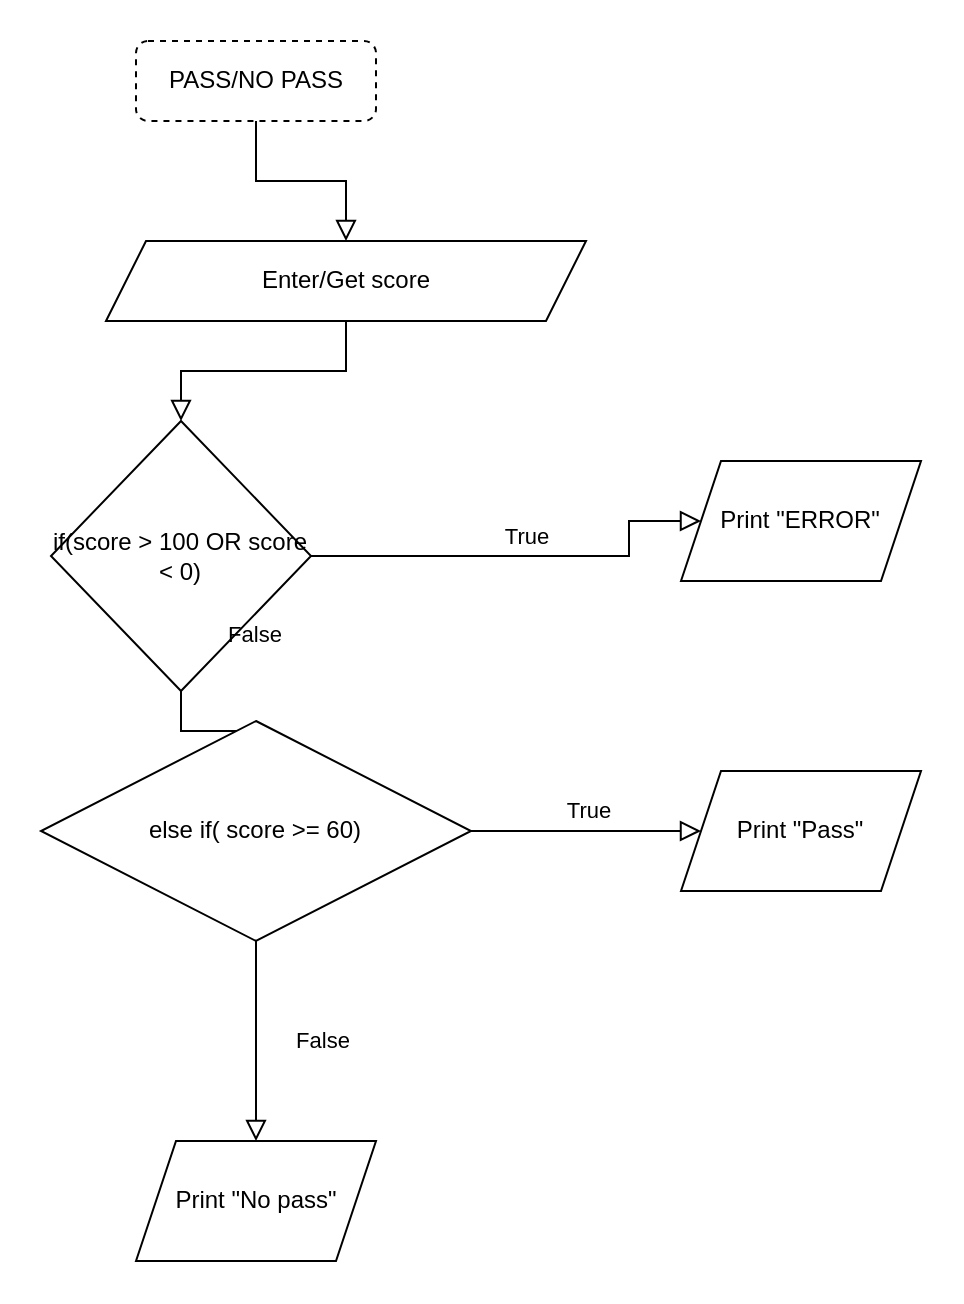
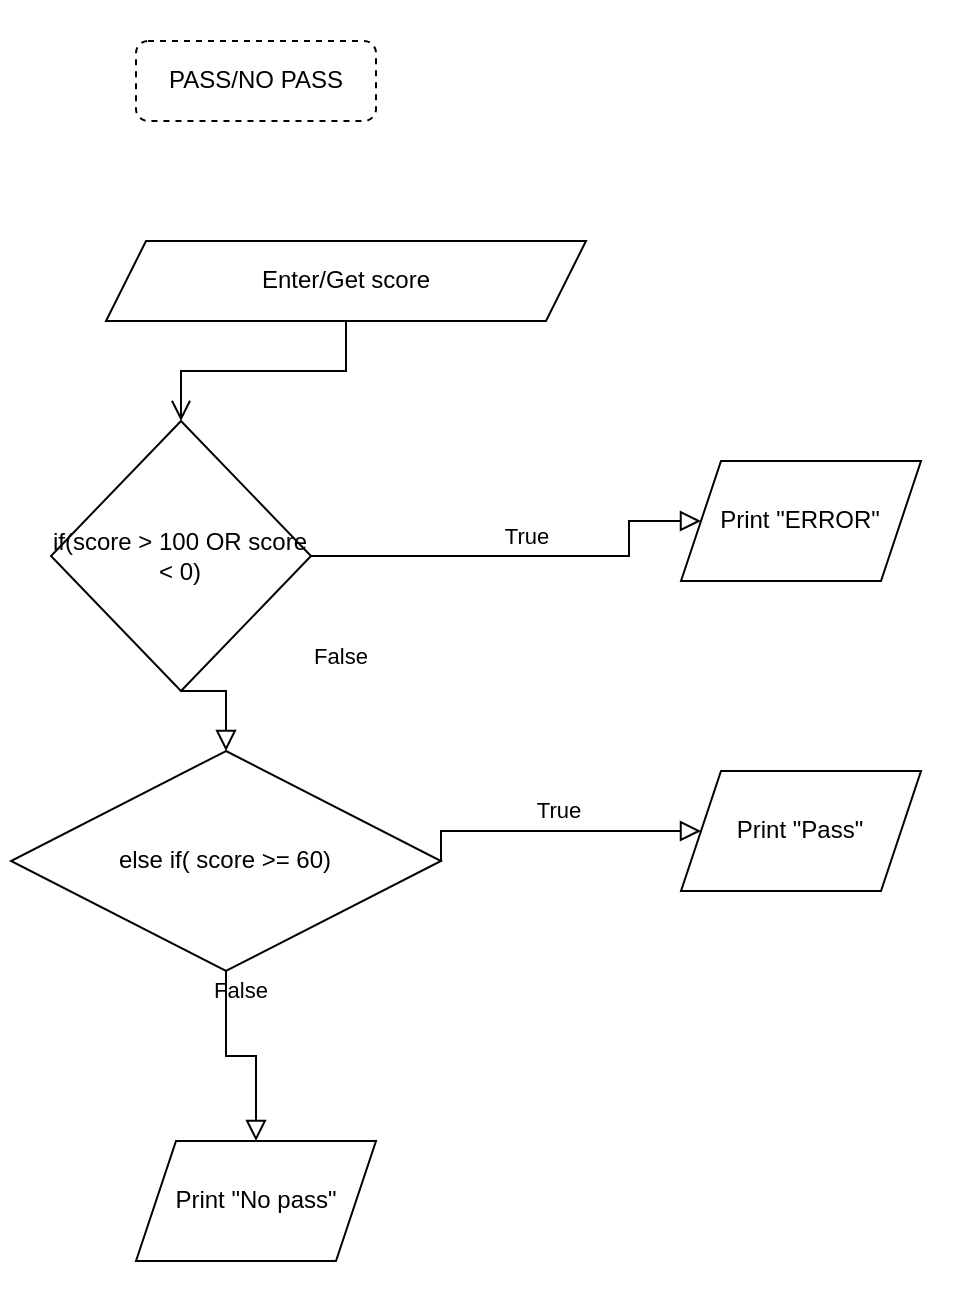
edge "PASS/NO PASS" -> "Enter/Get score": removed
edge "Enter/Get score" -> "if(score > 100 OR score < 0)": arrowhead block -> open
node "else if( score >= 60)": moved (256, 831) -> (226, 861)
